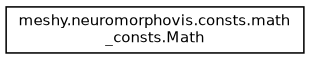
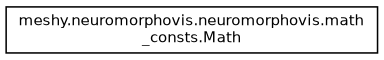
node "meshy.neuromorphovis.consts.math _consts.Math": label "meshy.neuromorphovis.consts.math _consts.Math" -> "meshy.neuromorphovis.neuromorphovis.math _consts.Math"
